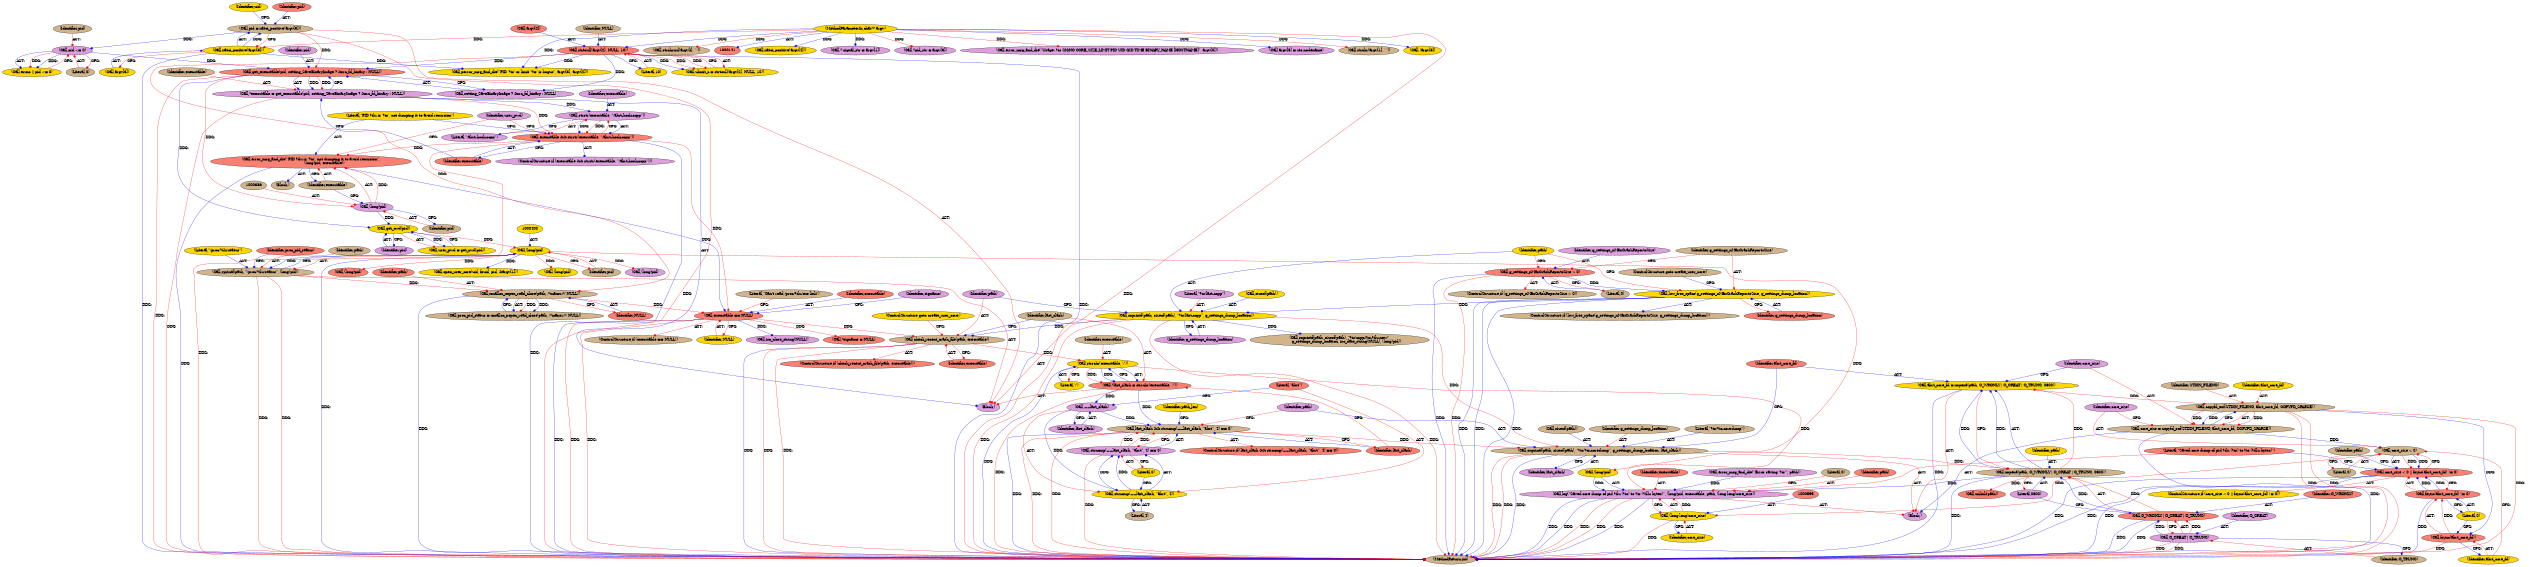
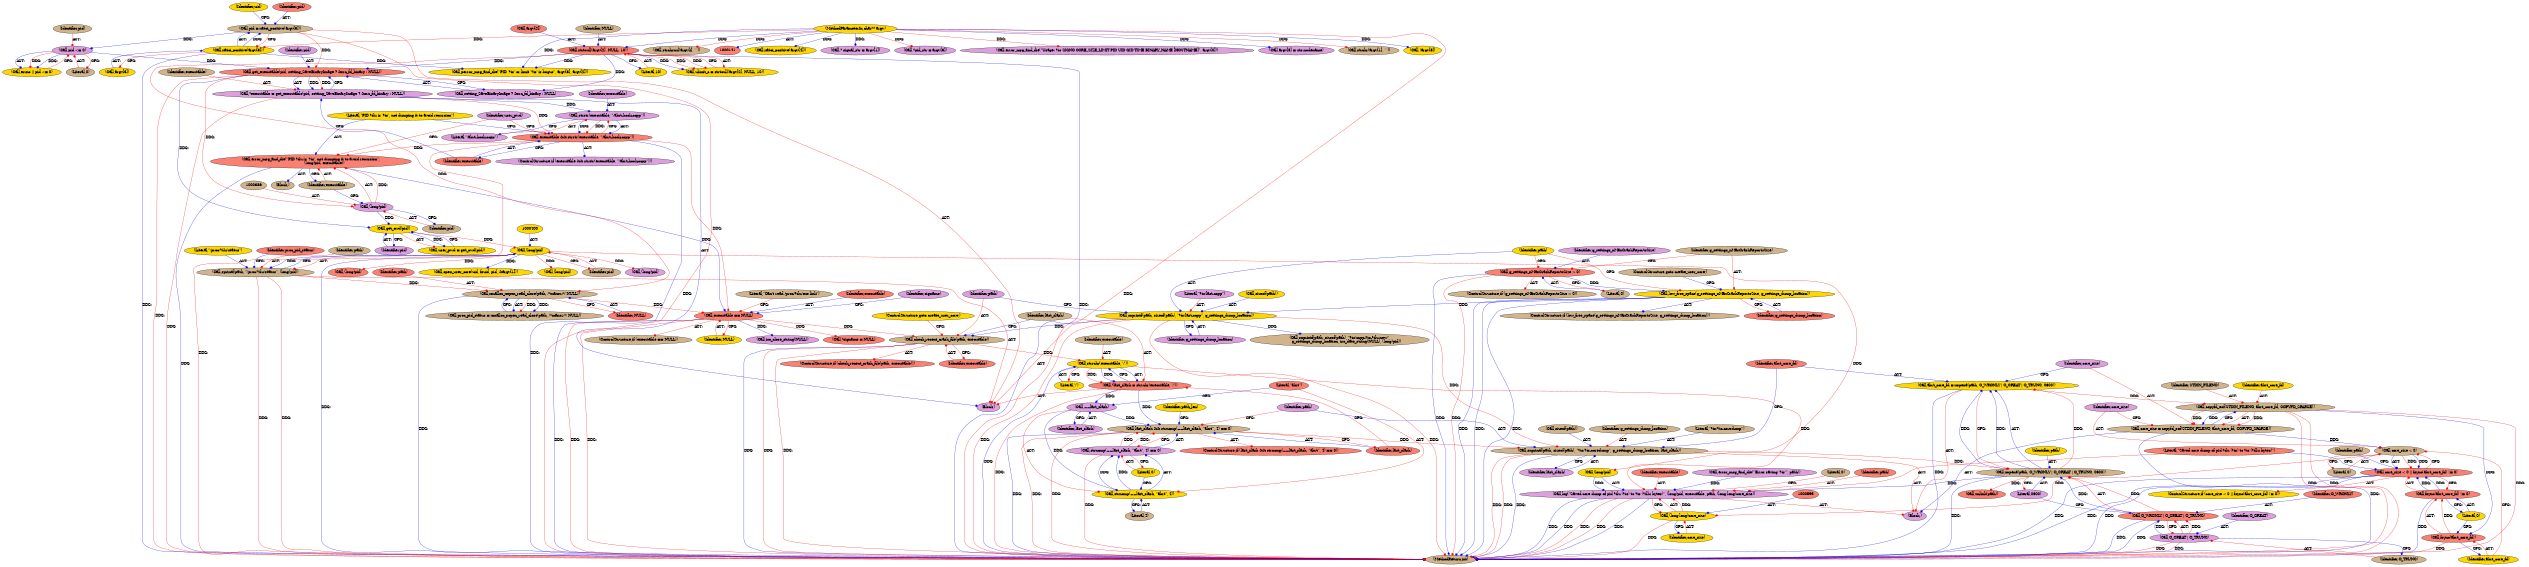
edge "(Call,core_size < 0 || fsync(abrt_core_fd) != 0)" -> "(Call,fsync(abrt_core_fd) != 0)": arrowhead dot -> diamond
